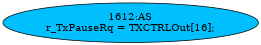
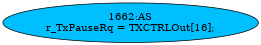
node "1612:AS r_TxPauseRq = TXCTRLOut[16];": label "1612:AS r_TxPauseRq = TXCTRLOut[16];" -> "1662:AS r_TxPauseRq = TXCTRLOut[16];"
